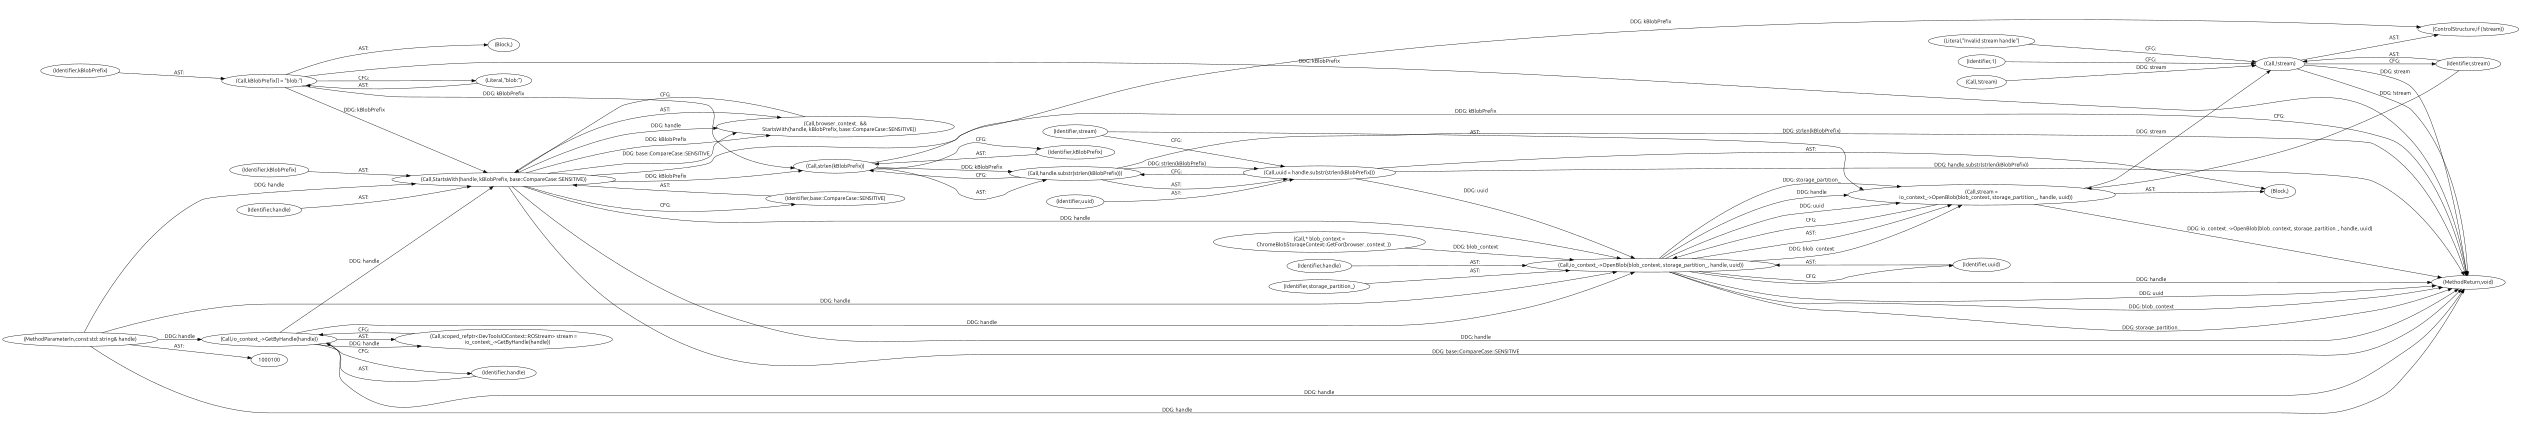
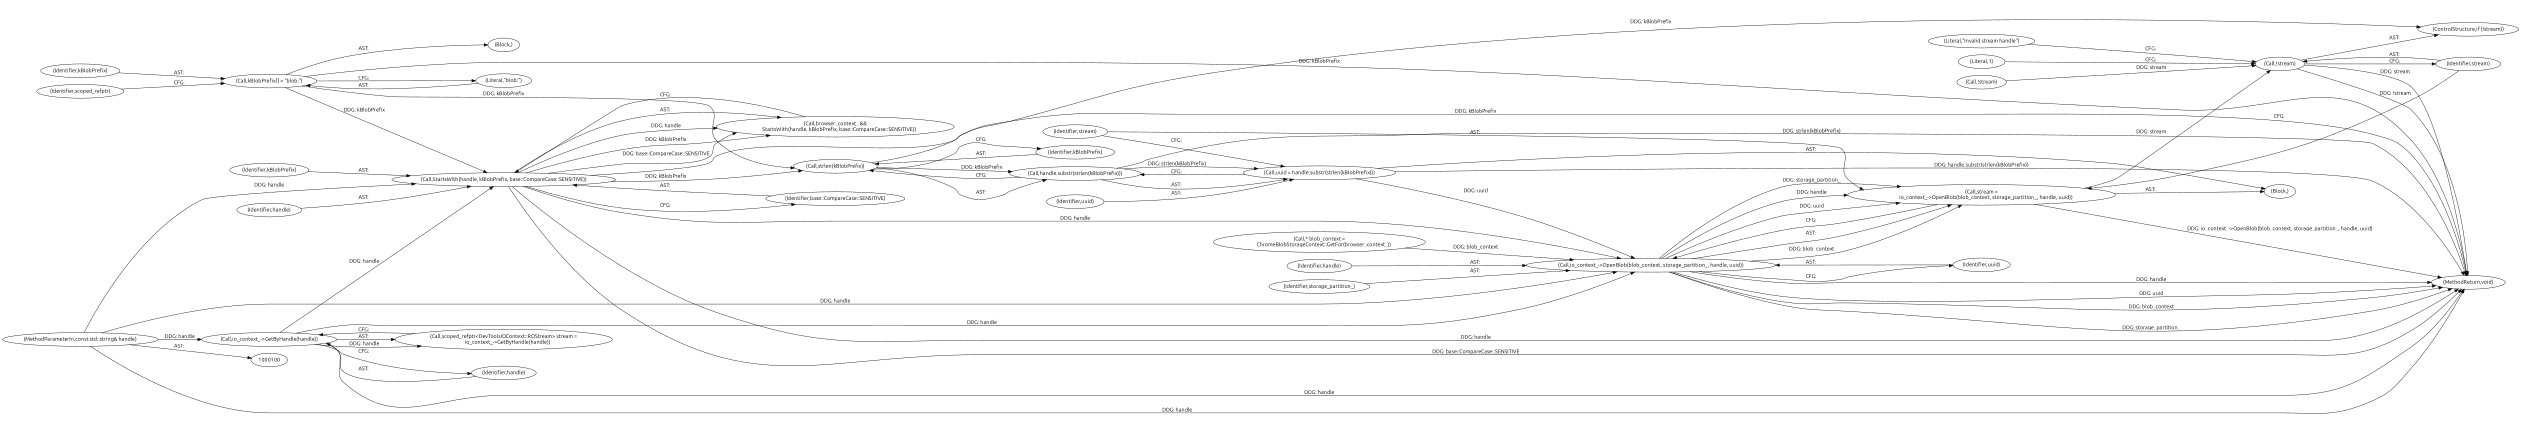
node "(Identifier,1)": label "(Identifier,1)" -> "(Literal,1)"
node "(Identifier,scoped_refptr)": added
